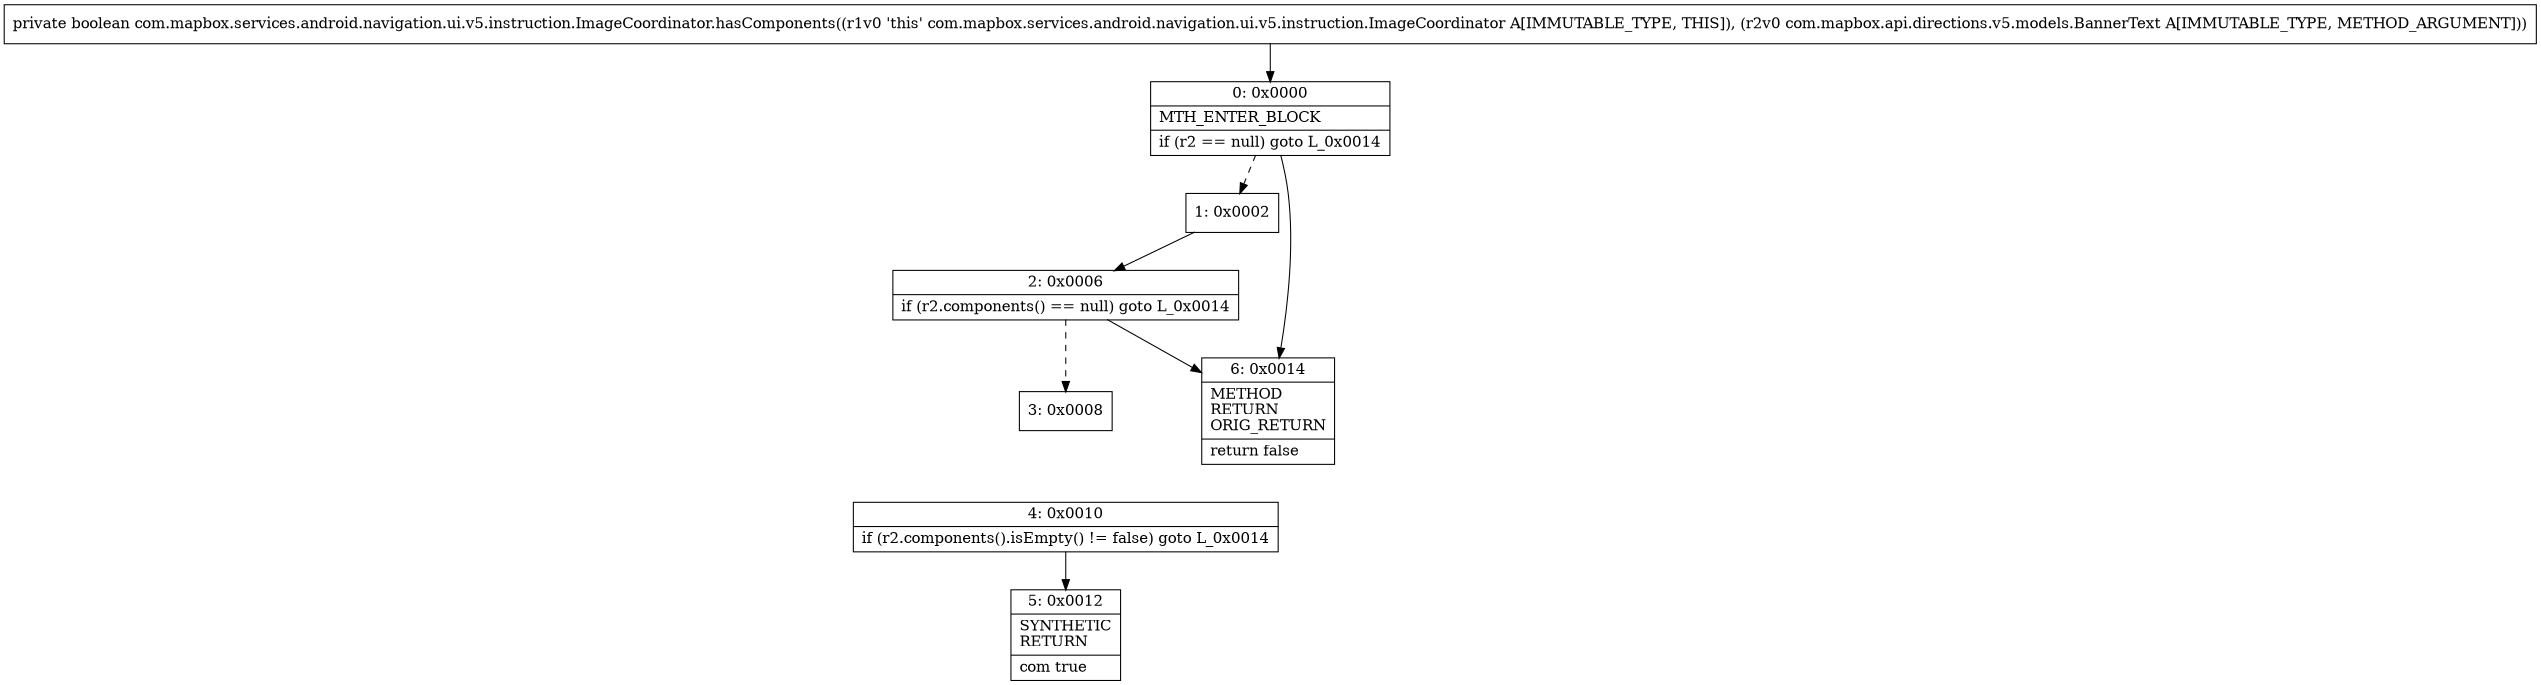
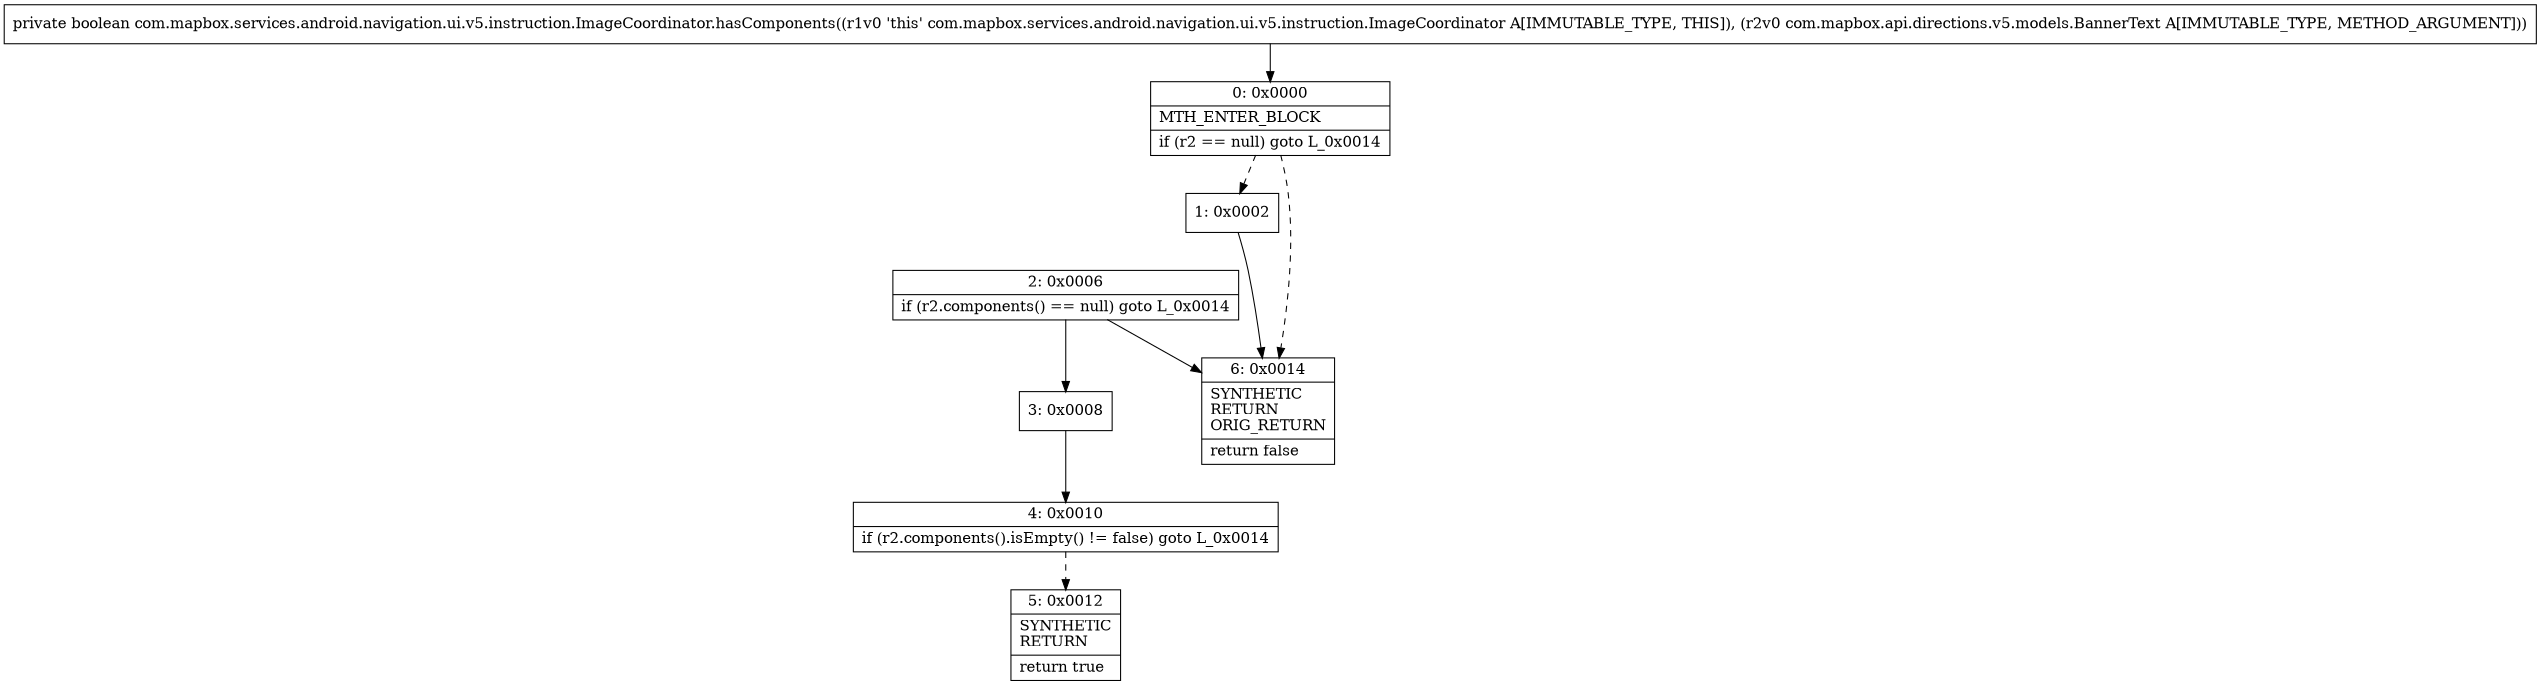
edge "1: 0x0002" -> "2: 0x0006": now "1: 0x0002" -> "6: 0x0014"
edge "0: 0x0000" -> "6: 0x0014": style solid -> dashed
edge "2: 0x0006" -> "3: 0x0008": style dashed -> solid
node "6: 0x0014": text "METHOD" -> "SYNTHETIC"
edge "3: 0x0008" -> "4: 0x0010": added
edge "4: 0x0010" -> "5: 0x0012": style solid -> dashed
node "5: 0x0012": text "com true" -> "return true"
